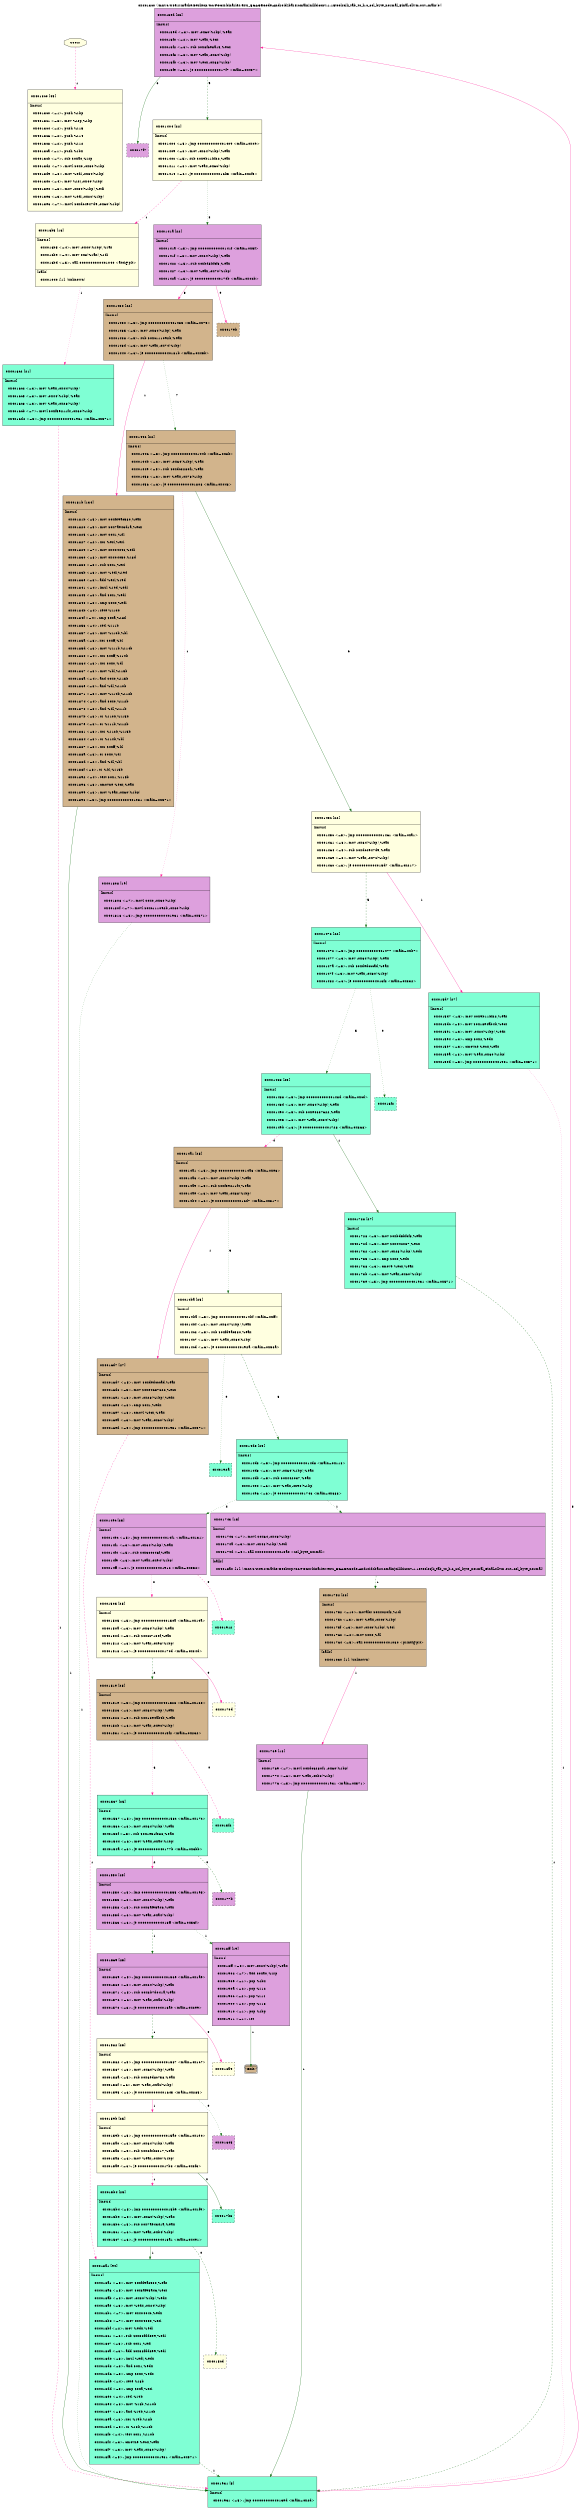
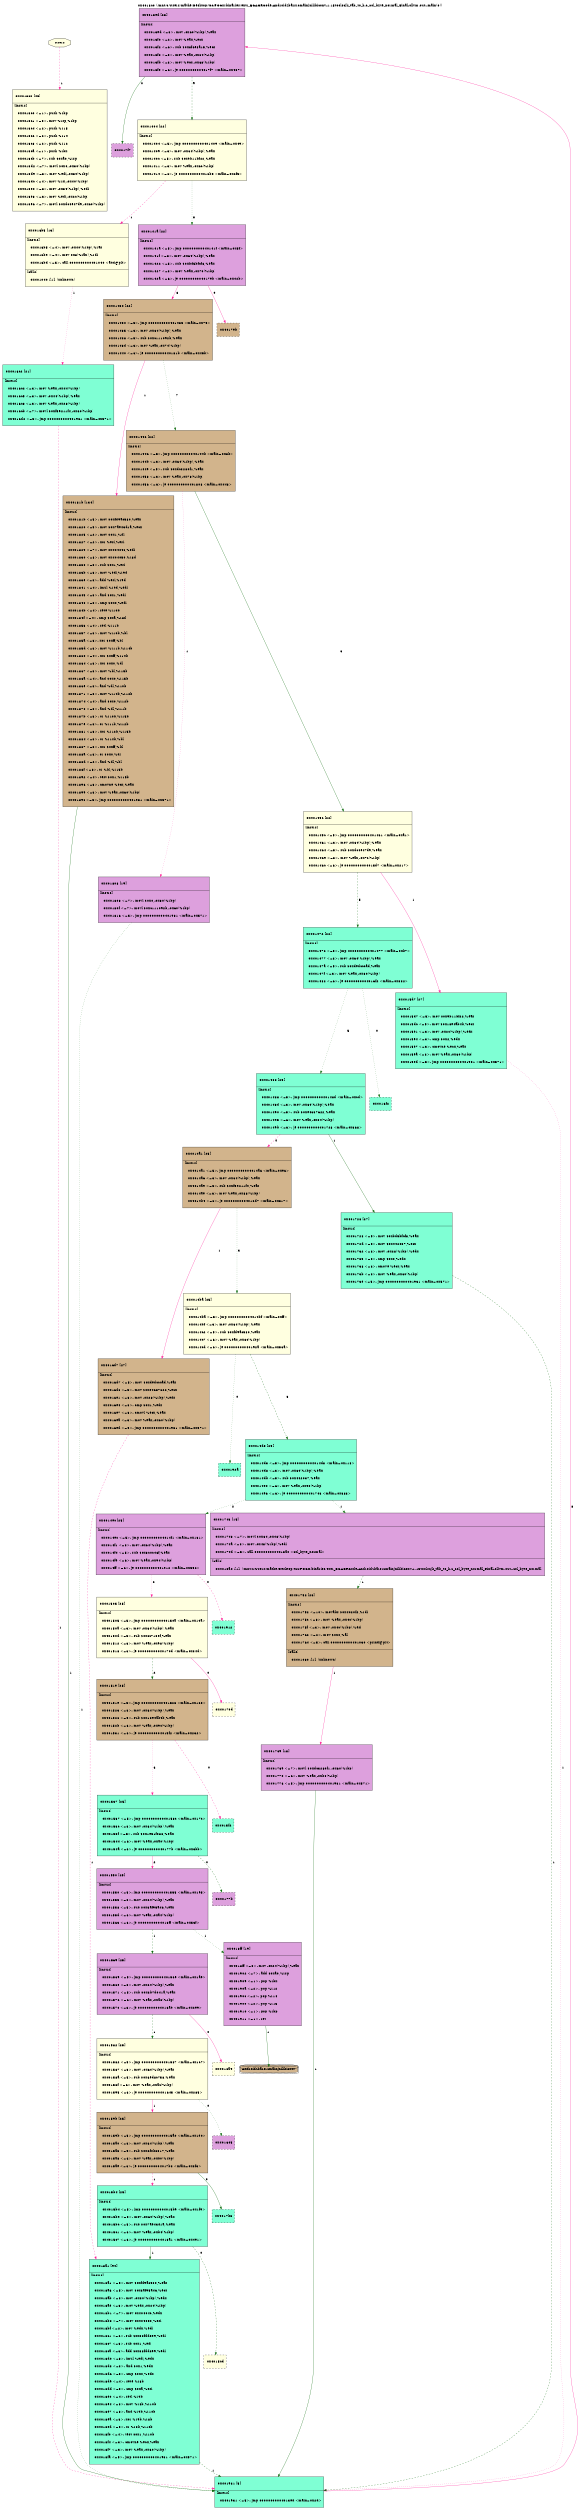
node "Exit": label "Exit" -> "Androidzbarsrcmainjnilibiconv"
node "0x40159b [25]": fillcolor lightyellow -> tan
